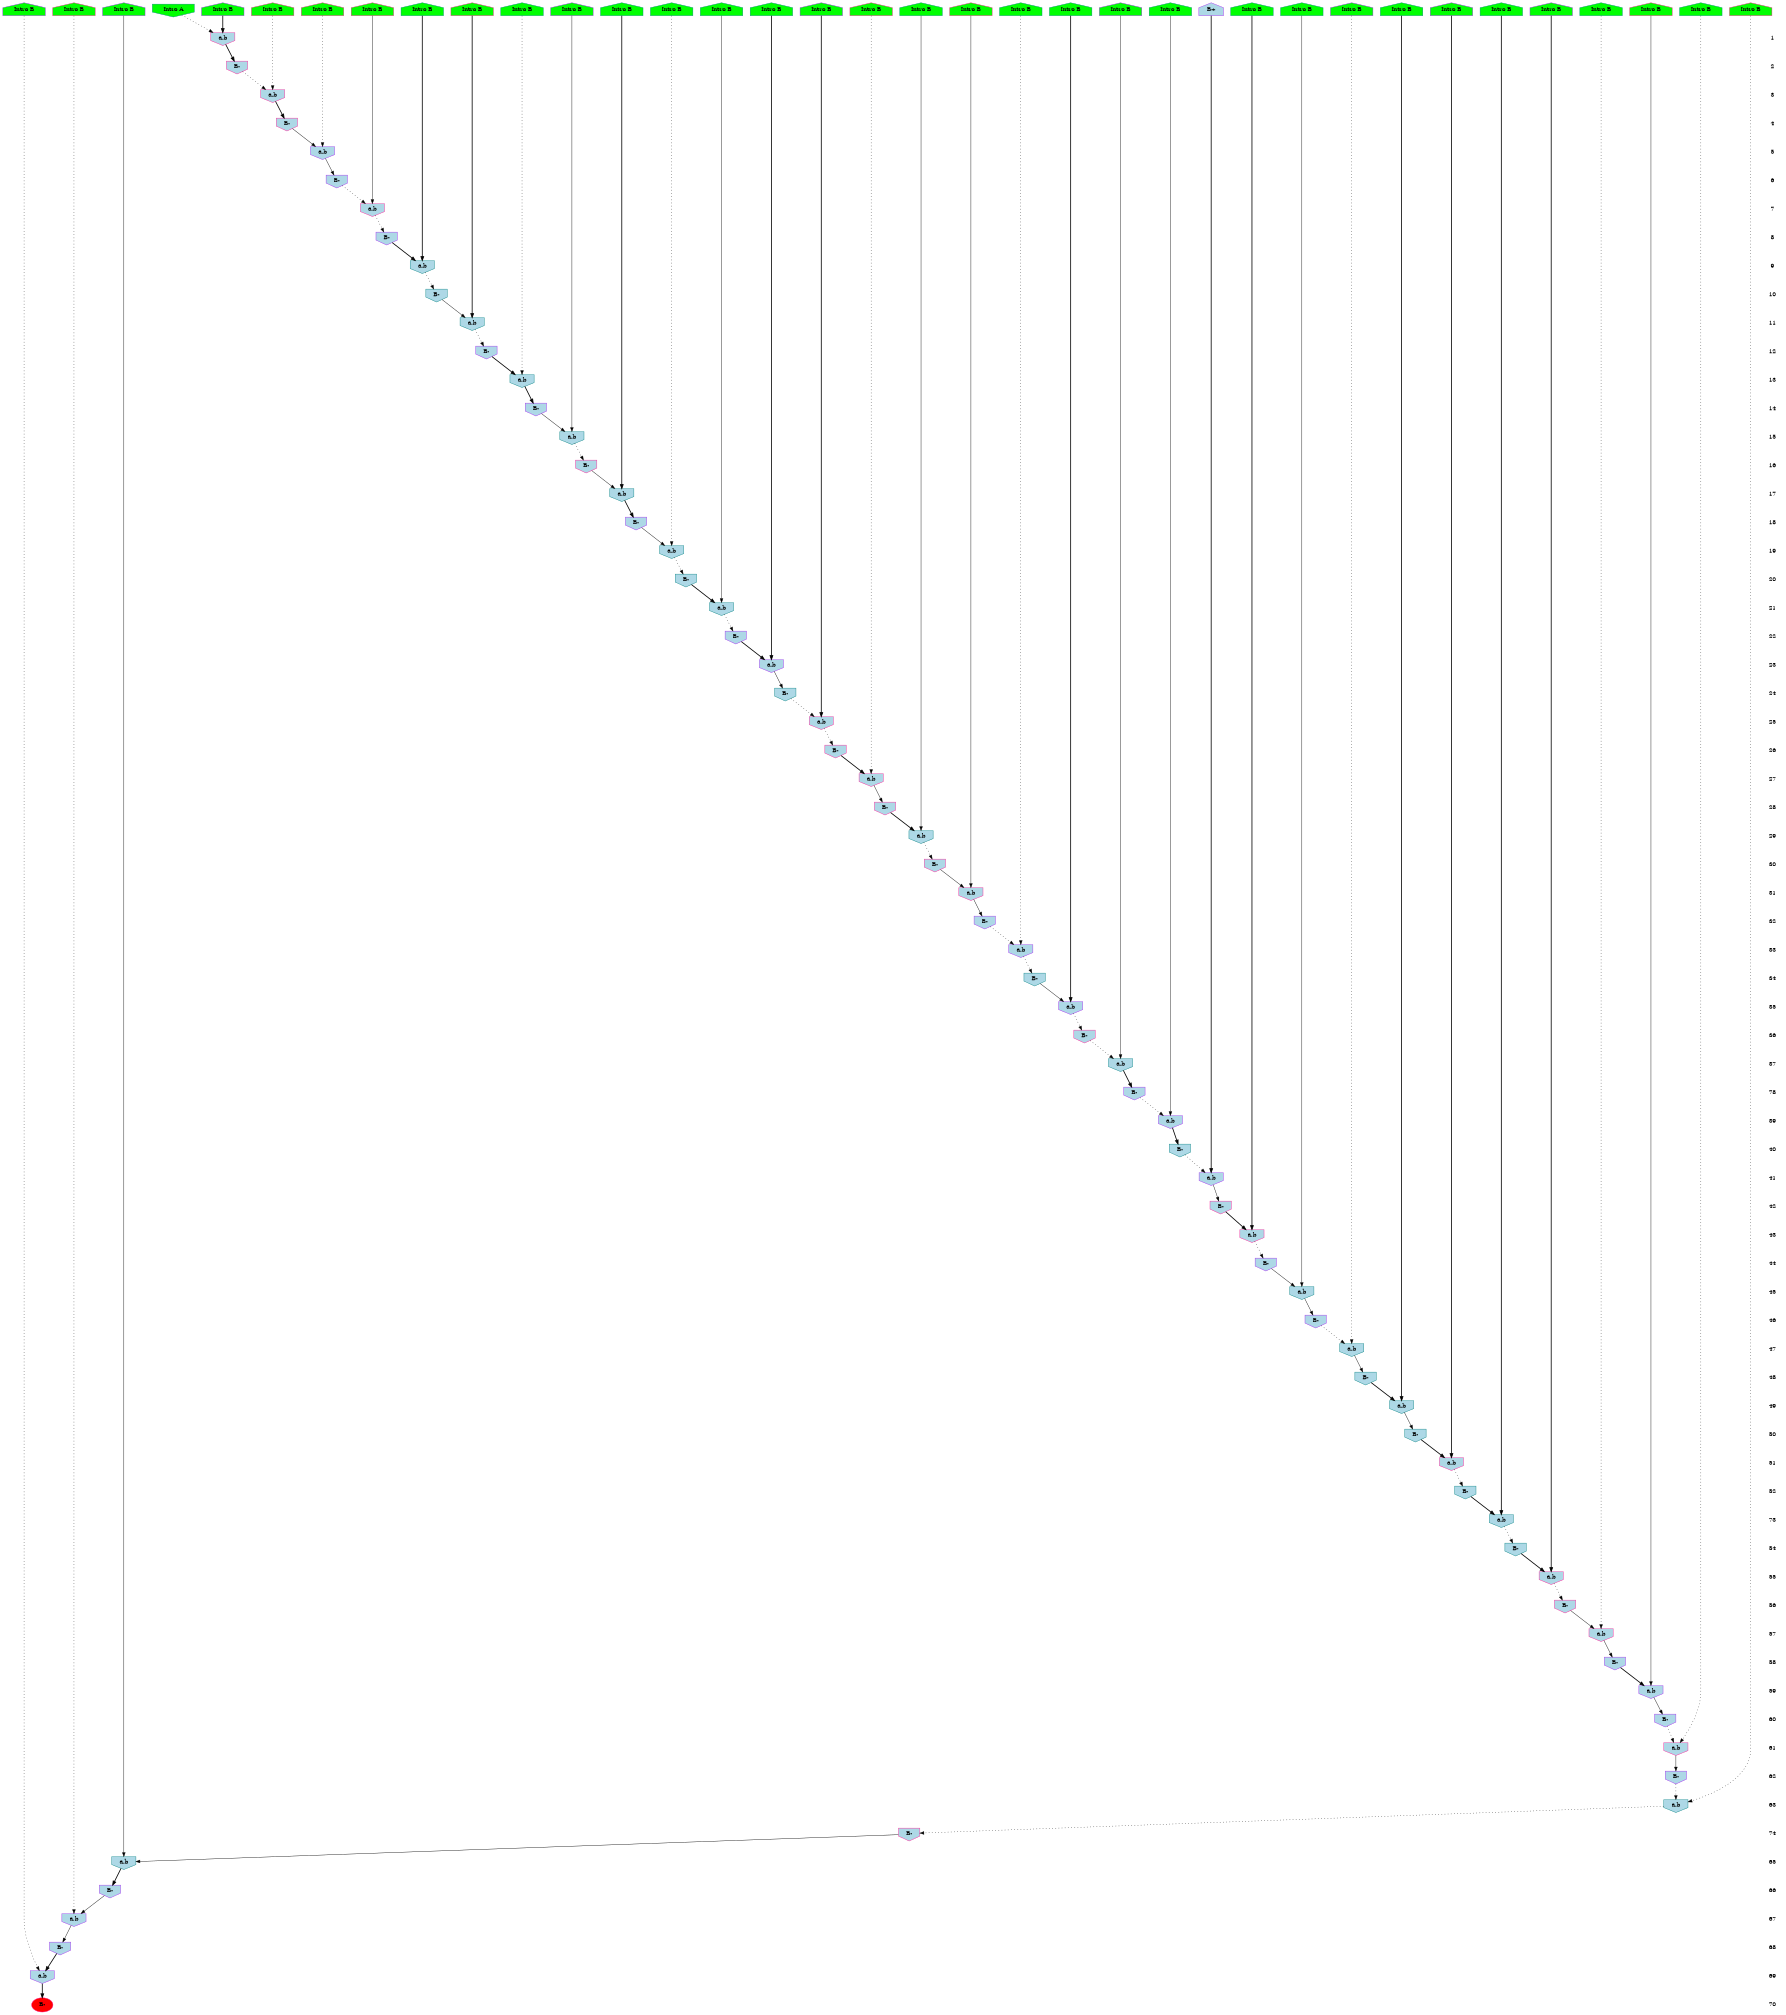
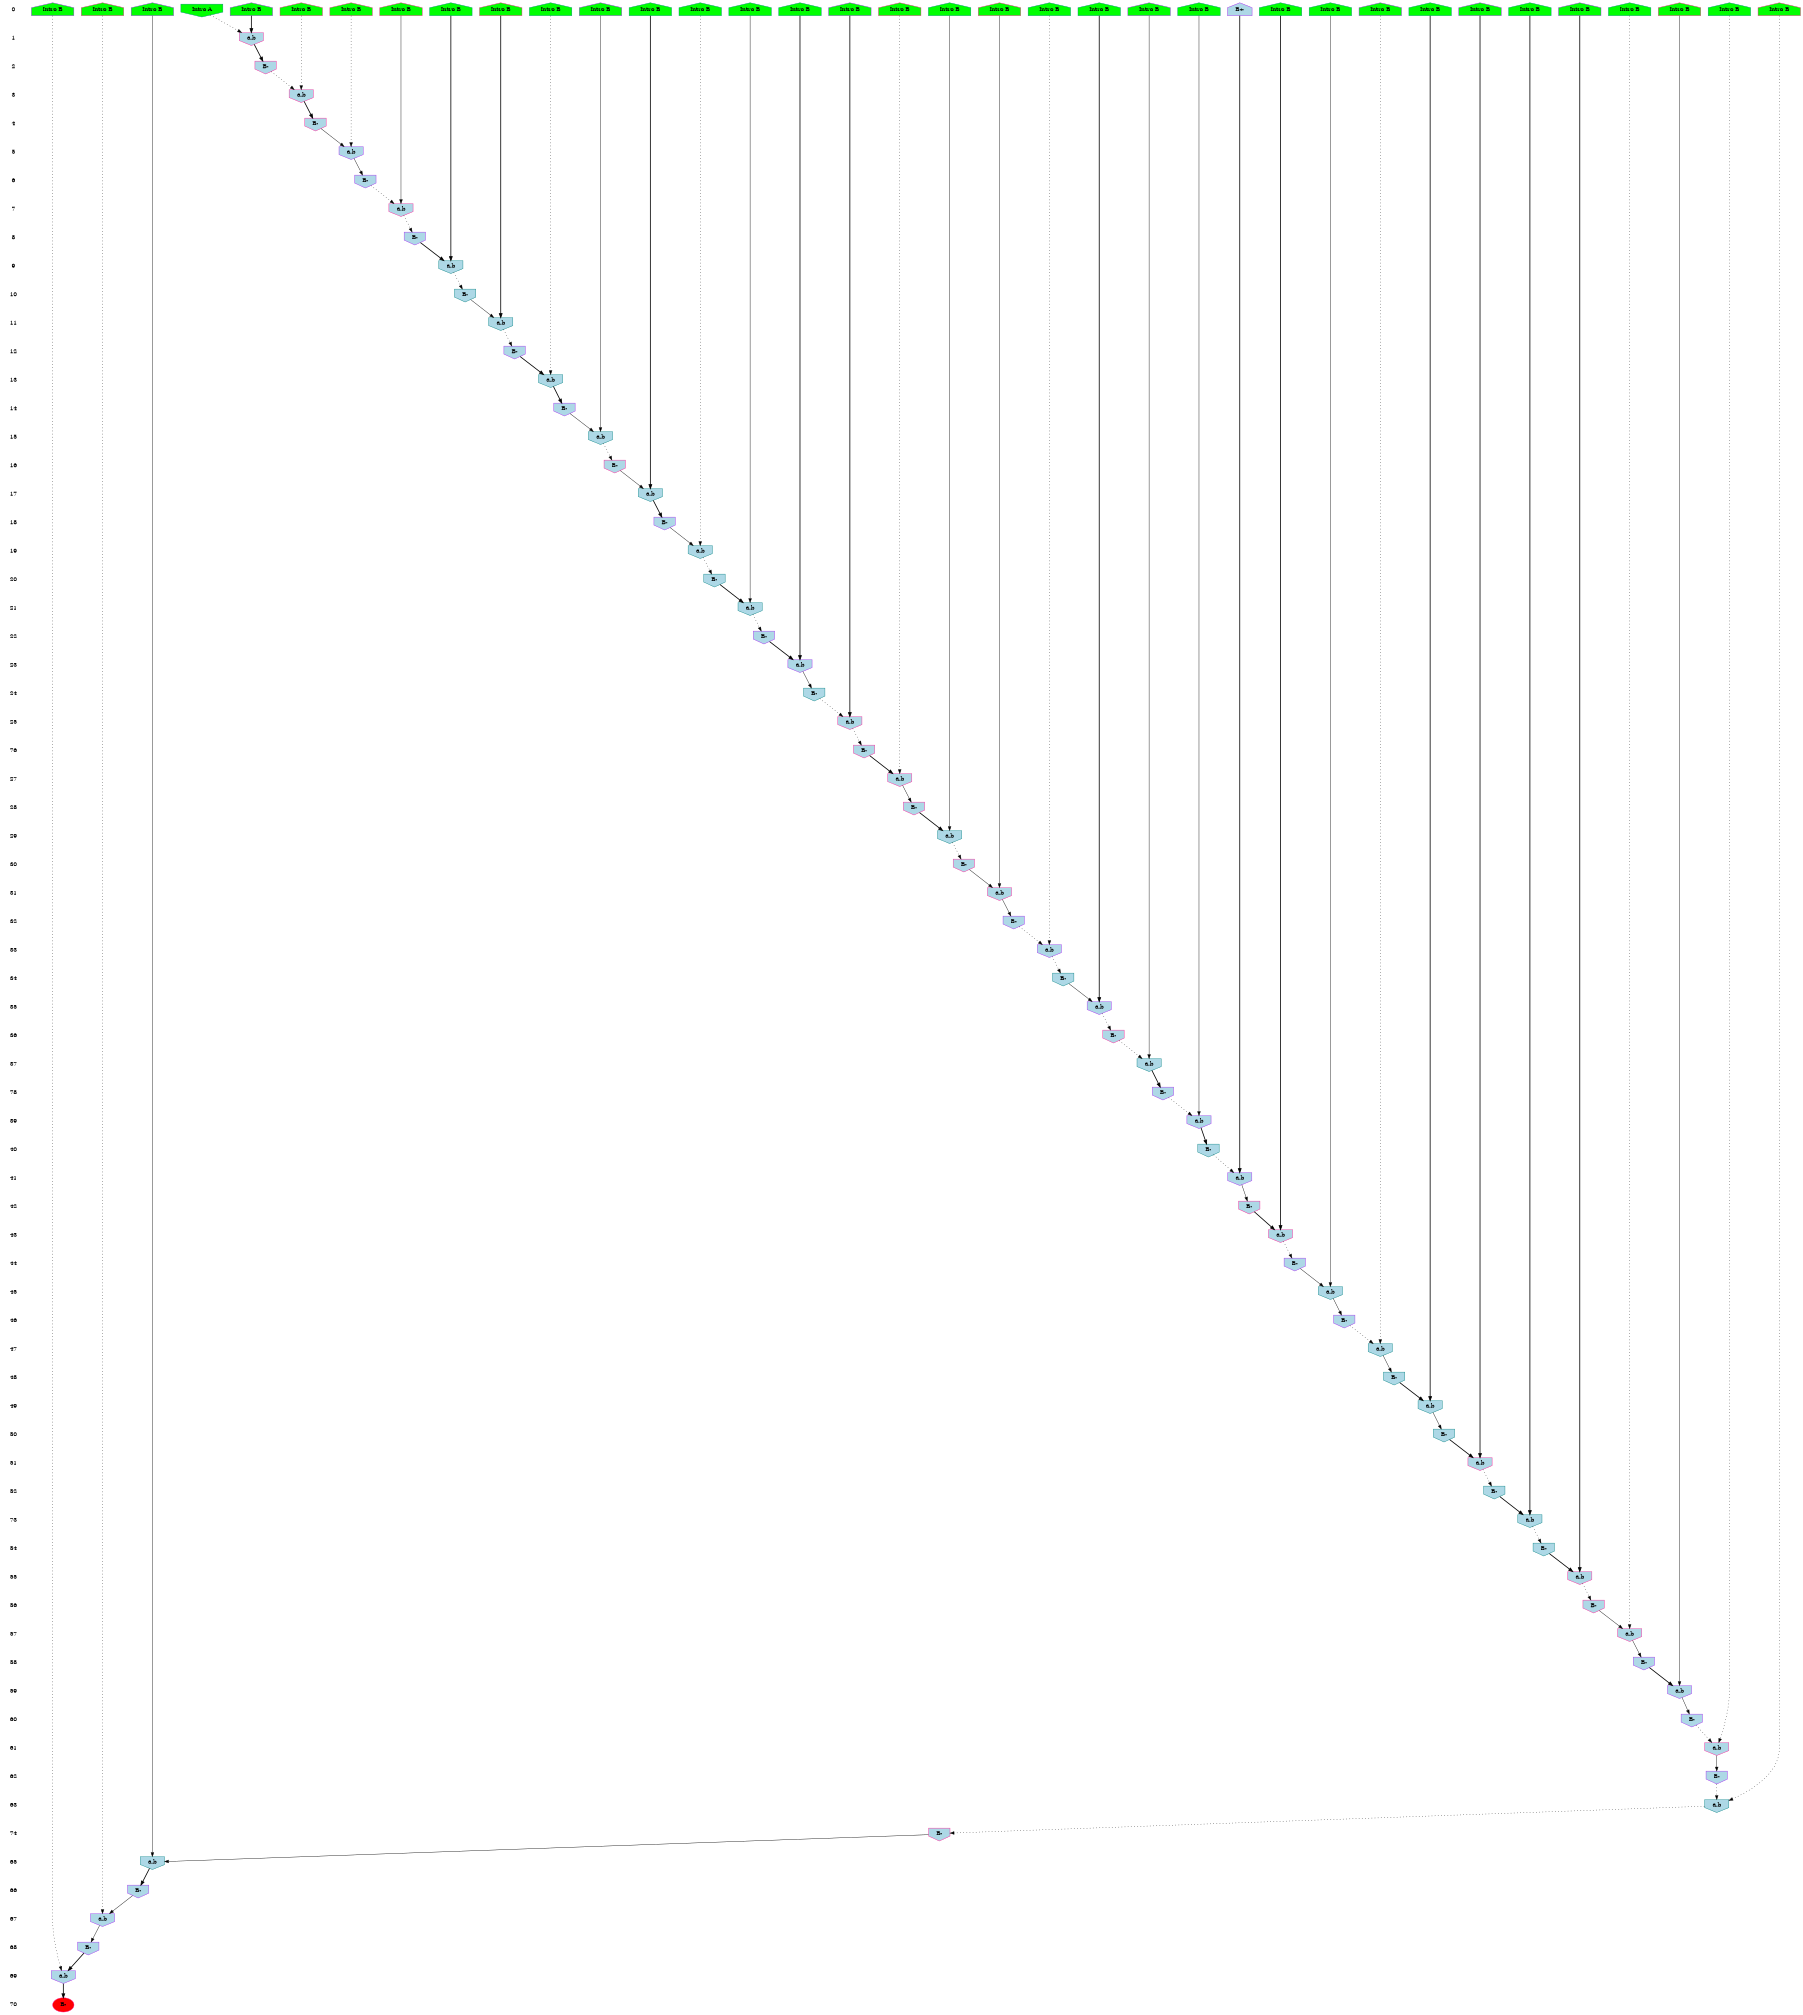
node "0": added
node "26": label "26" -> "76"
